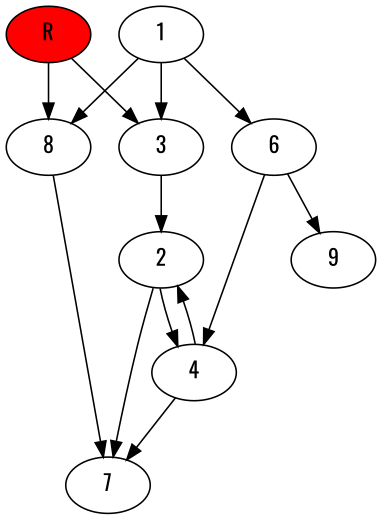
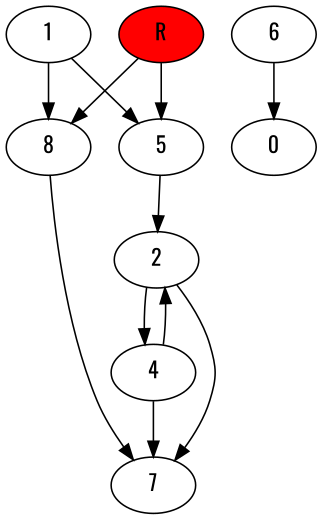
edge "1" -> "6": removed
node "3": label "3" -> "5"
edge "6" -> "4": removed
node "9": label "9" -> "0"
